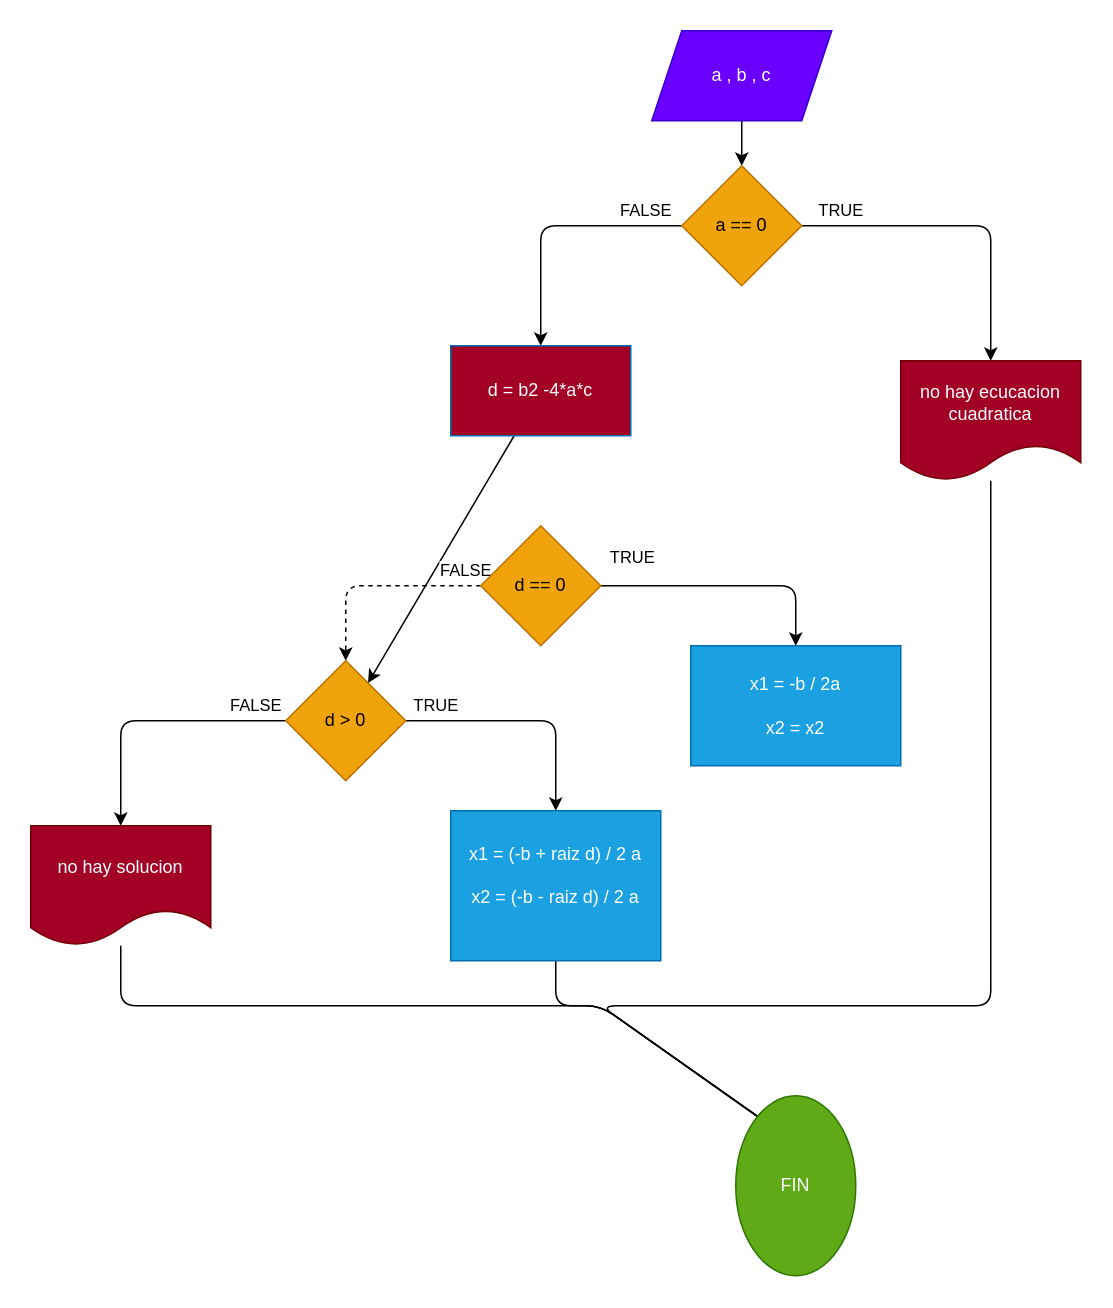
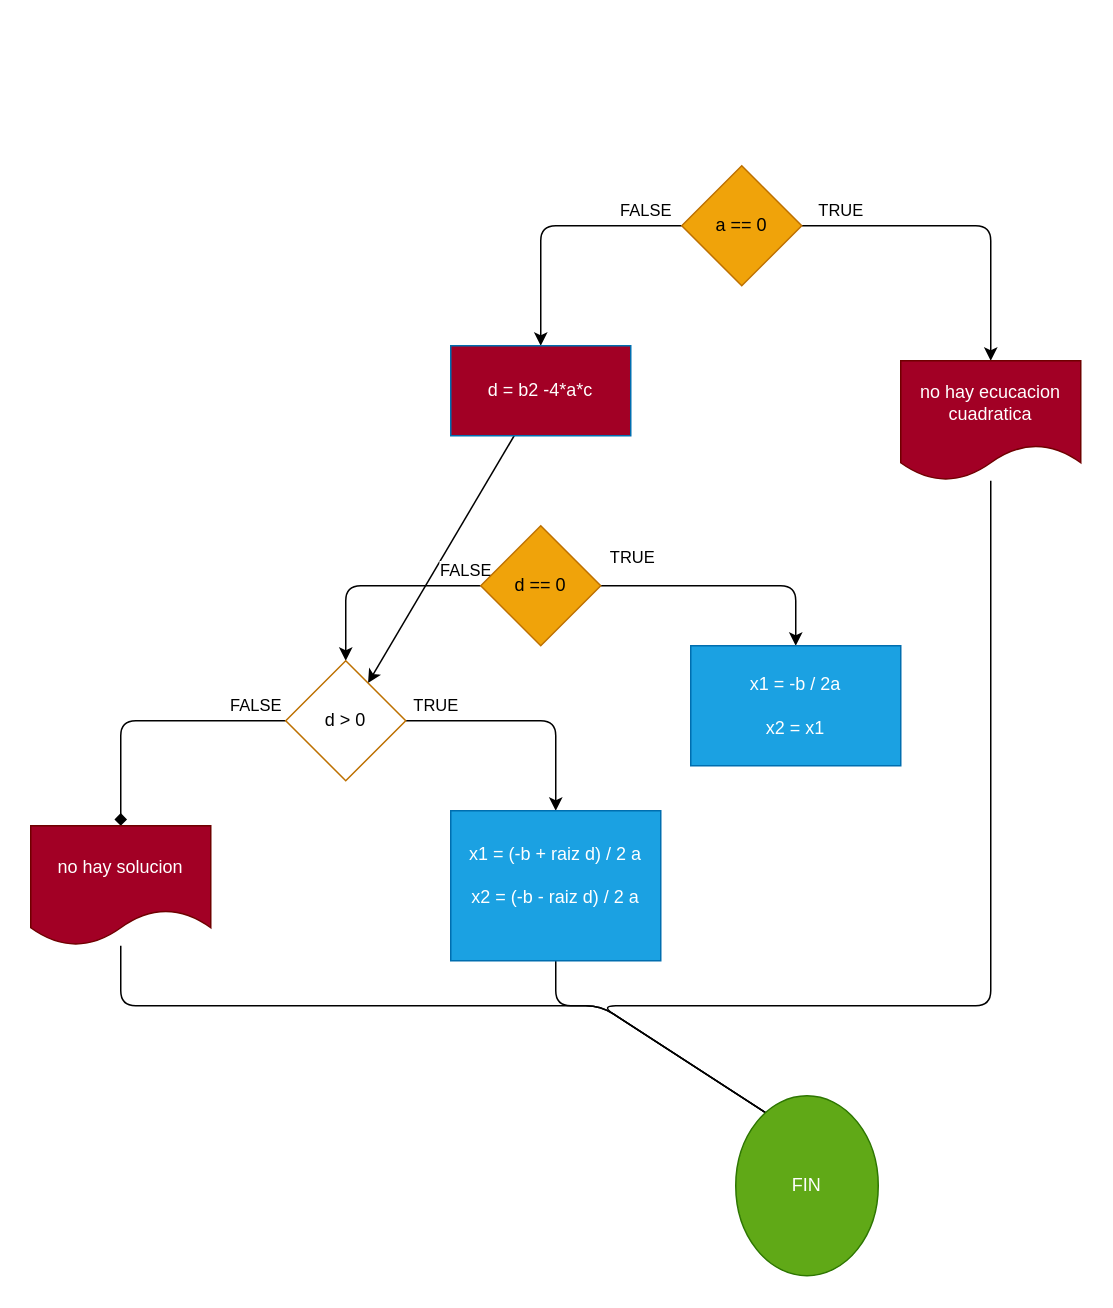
node "a , b , c": removed
edge "a , b , c" -> "a == 0": removed
edge "d == 0" -> "d > 0": style dashed -> solid
node "x1 = -b / 2a x2 = x2": label "x1 = -b / 2a x2 = x2" -> "x1 = -b / 2a x2 = x1"
node "d > 0": fillcolor #f0a30a -> #ffffff
edge "d > 0" -> "no hay solucion": arrowhead classic -> diamond
node "FIN": size 120x180 -> 143x180
